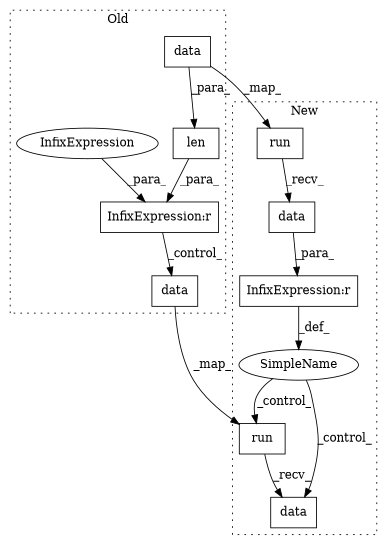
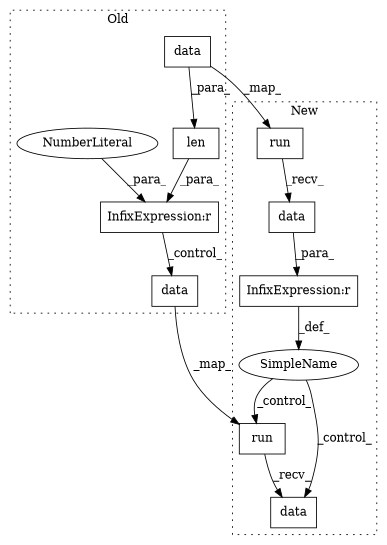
node "InfixExpression": label "InfixExpression" -> "NumberLiteral"
